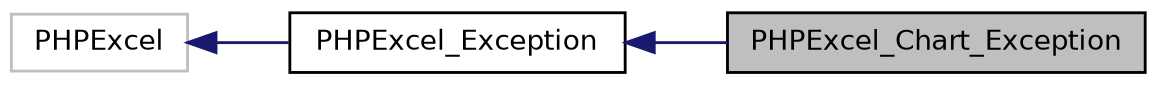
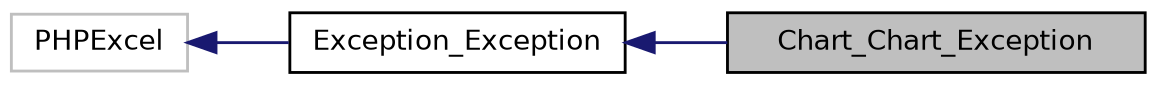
node "PHPExcel_Exception": label "PHPExcel_Exception" -> "Exception_Exception"
node "PHPExcel_Chart_Exception": label "PHPExcel_Chart_Exception" -> "Chart_Chart_Exception"
